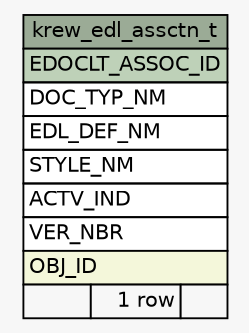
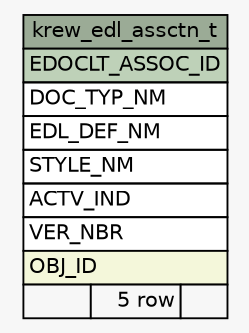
node "krew_edl_assctn_t": text "1 row" -> "5 row"
